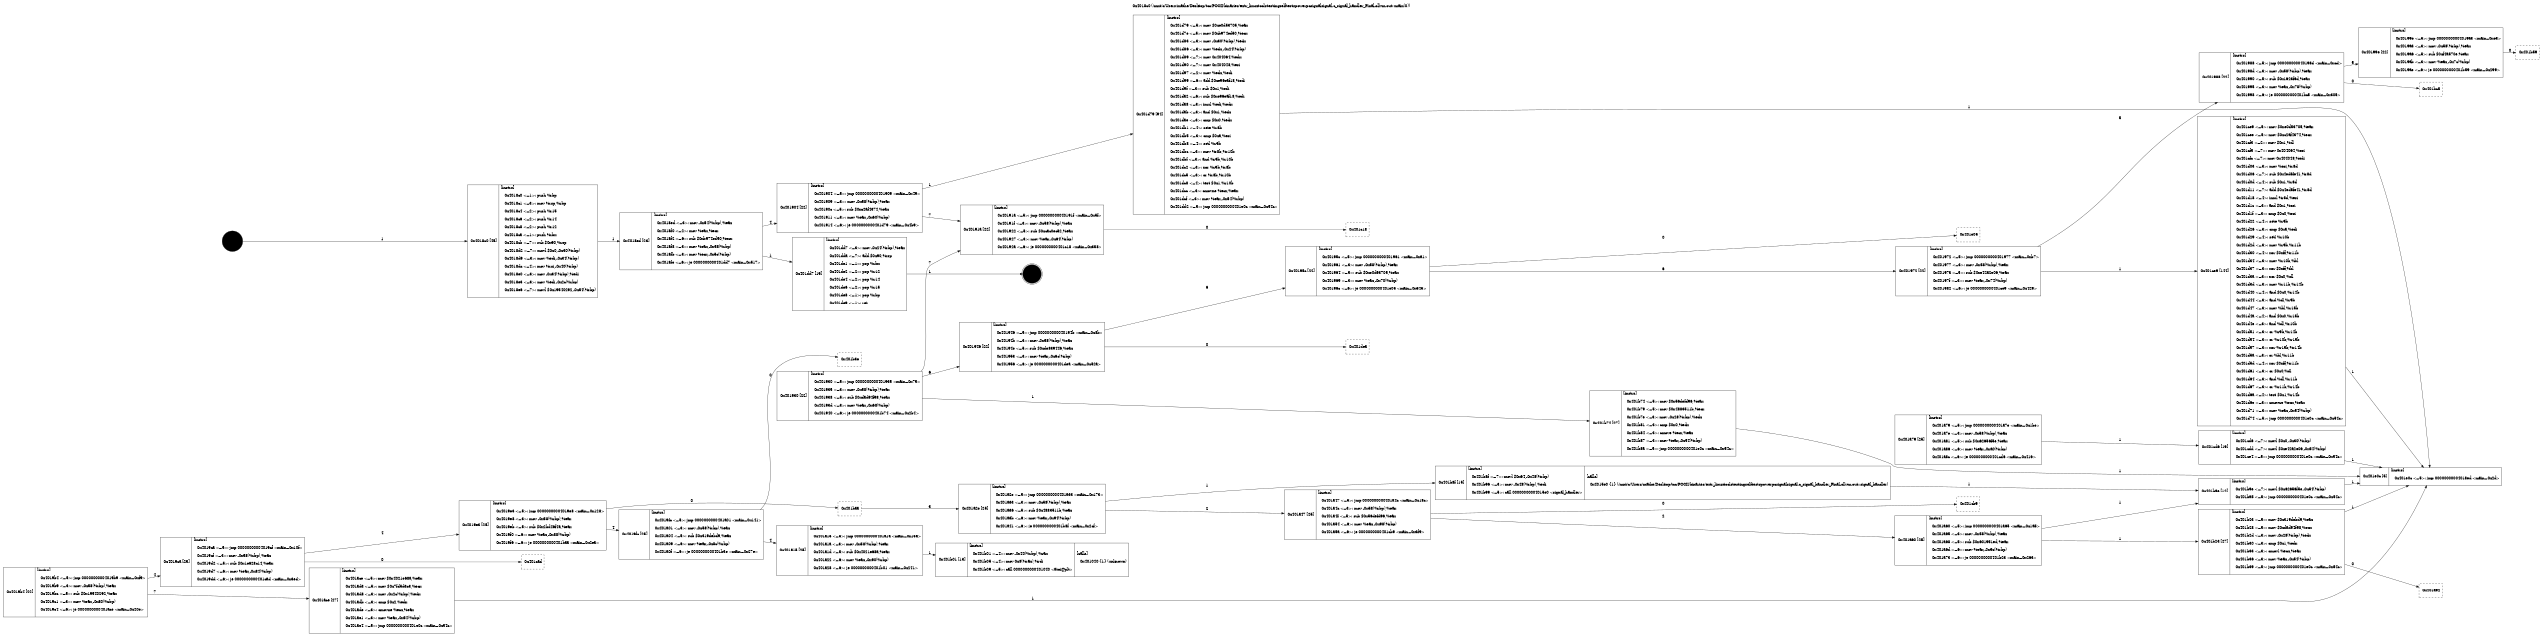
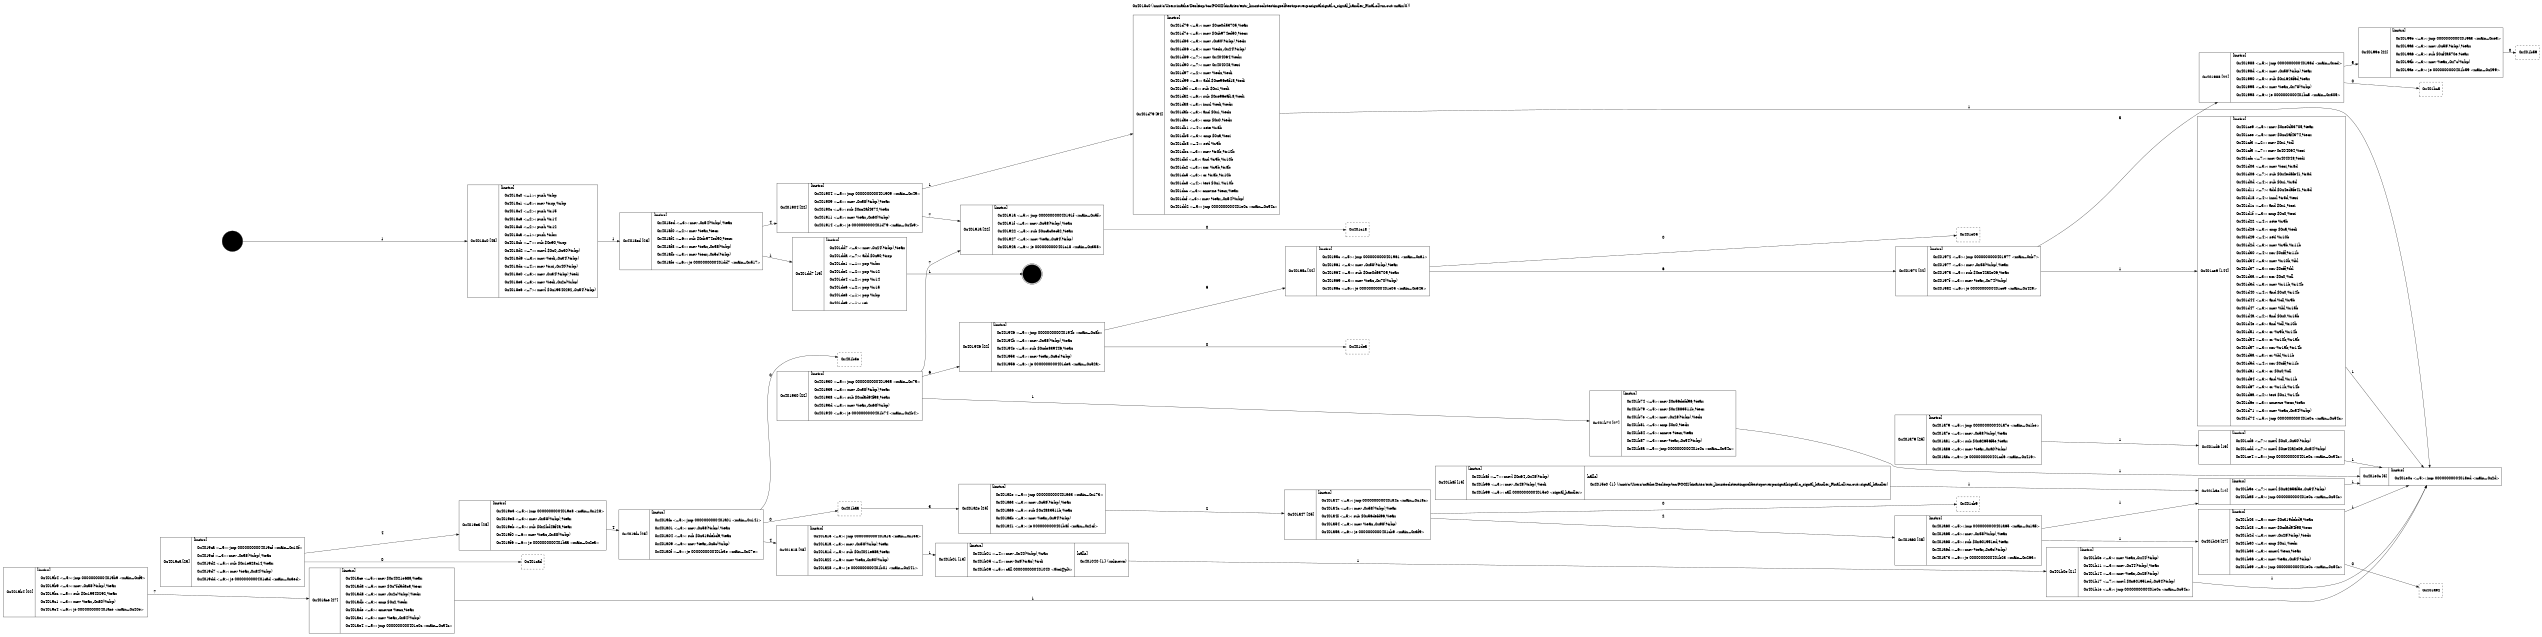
edge "0x401a2e [25]" -> "0x401b8f [15]": removed, label "1"
edge "0x4019e3 [25]" -> "0x401baa": now "0x4019fc [25]" -> "0x401baa"
node "0x401b0e [21]": added
edge "0x4019b4 [22]" -> "0x4019ca [25]": removed, label "4"
